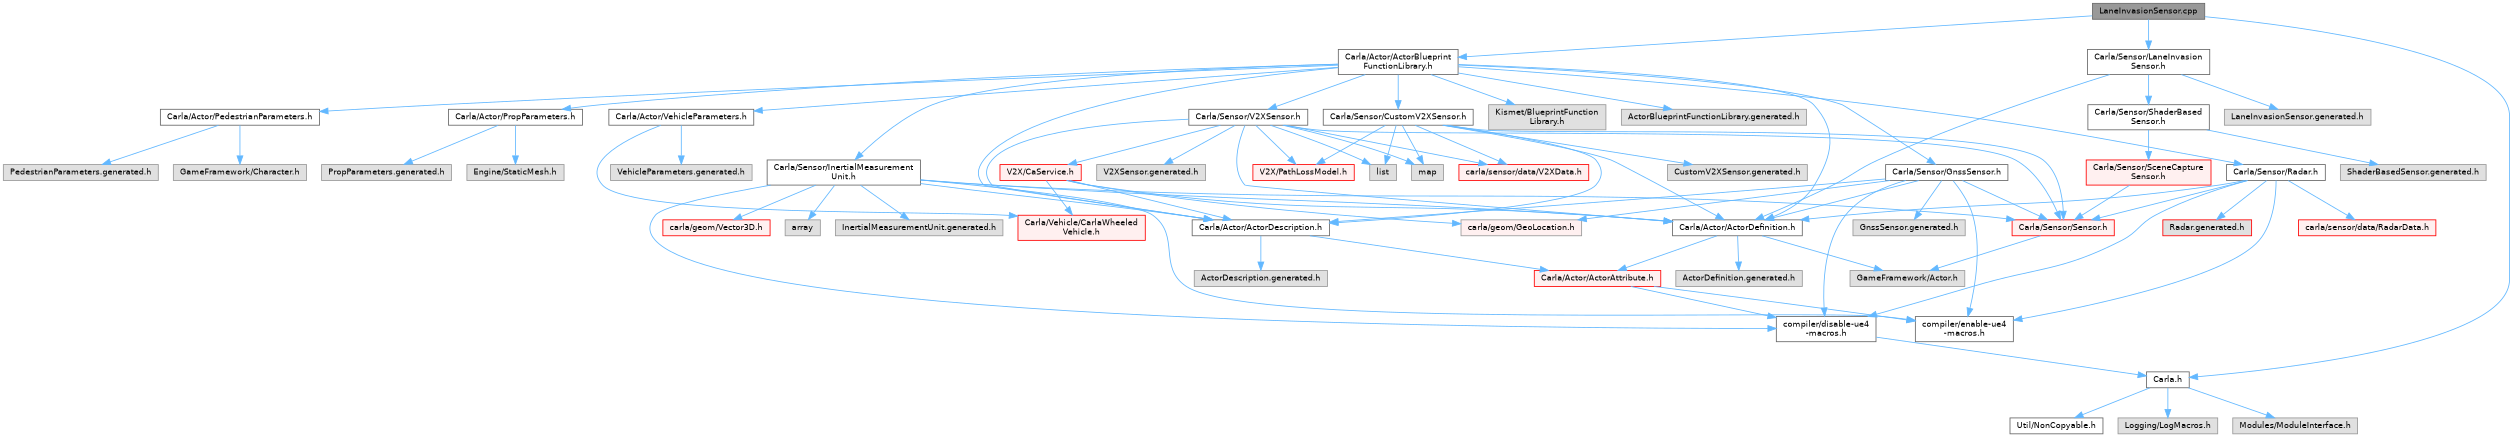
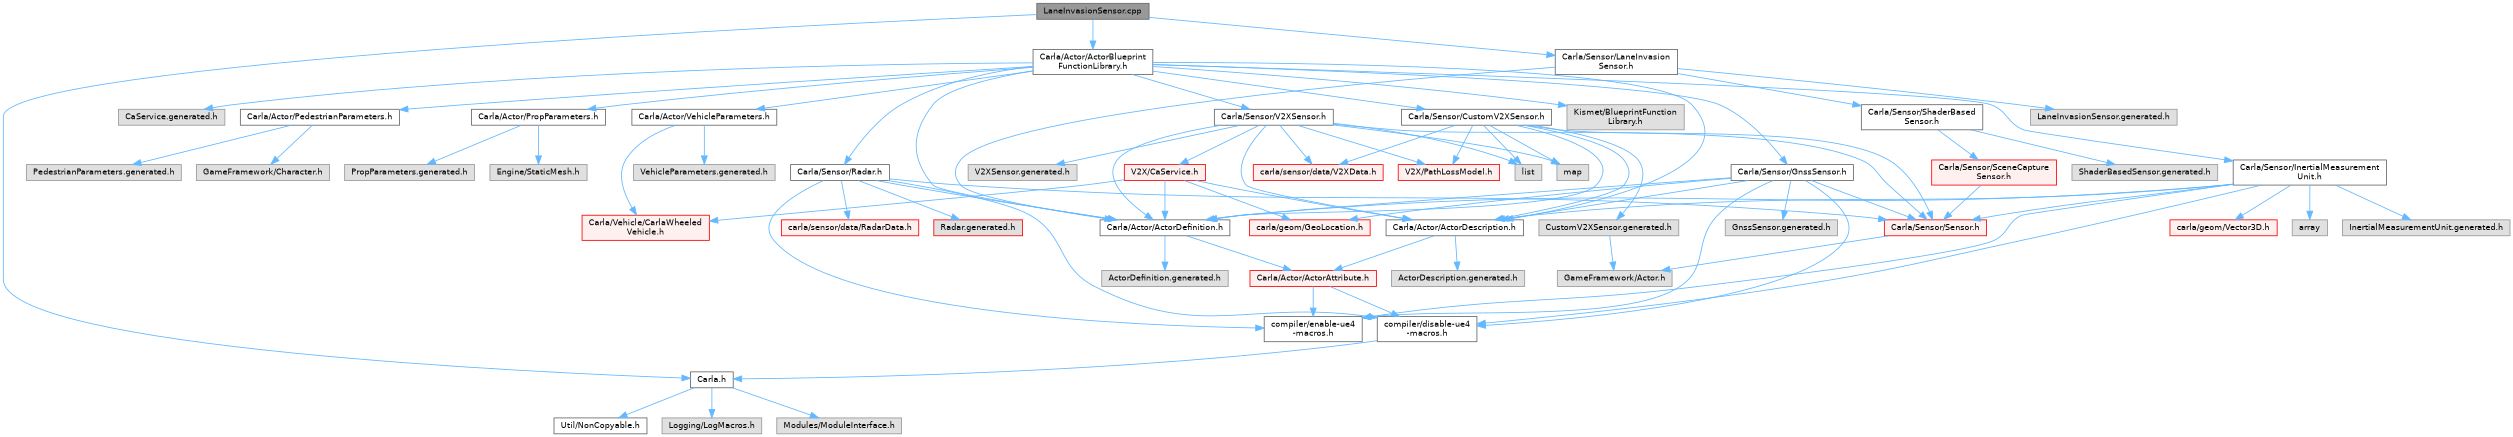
node "ActorBlueprintFunctionLibrary.generated.h": label "ActorBlueprintFunctionLibrary.generated.h" -> "CaService.generated.h"
node "carla/geom/GeoLocation.h": color grey60 -> red
edge "Carla/Actor/ActorDefinition.h" -> "GameFramework/Actor.h": now "CustomV2XSensor.generated.h" -> "GameFramework/Actor.h"
